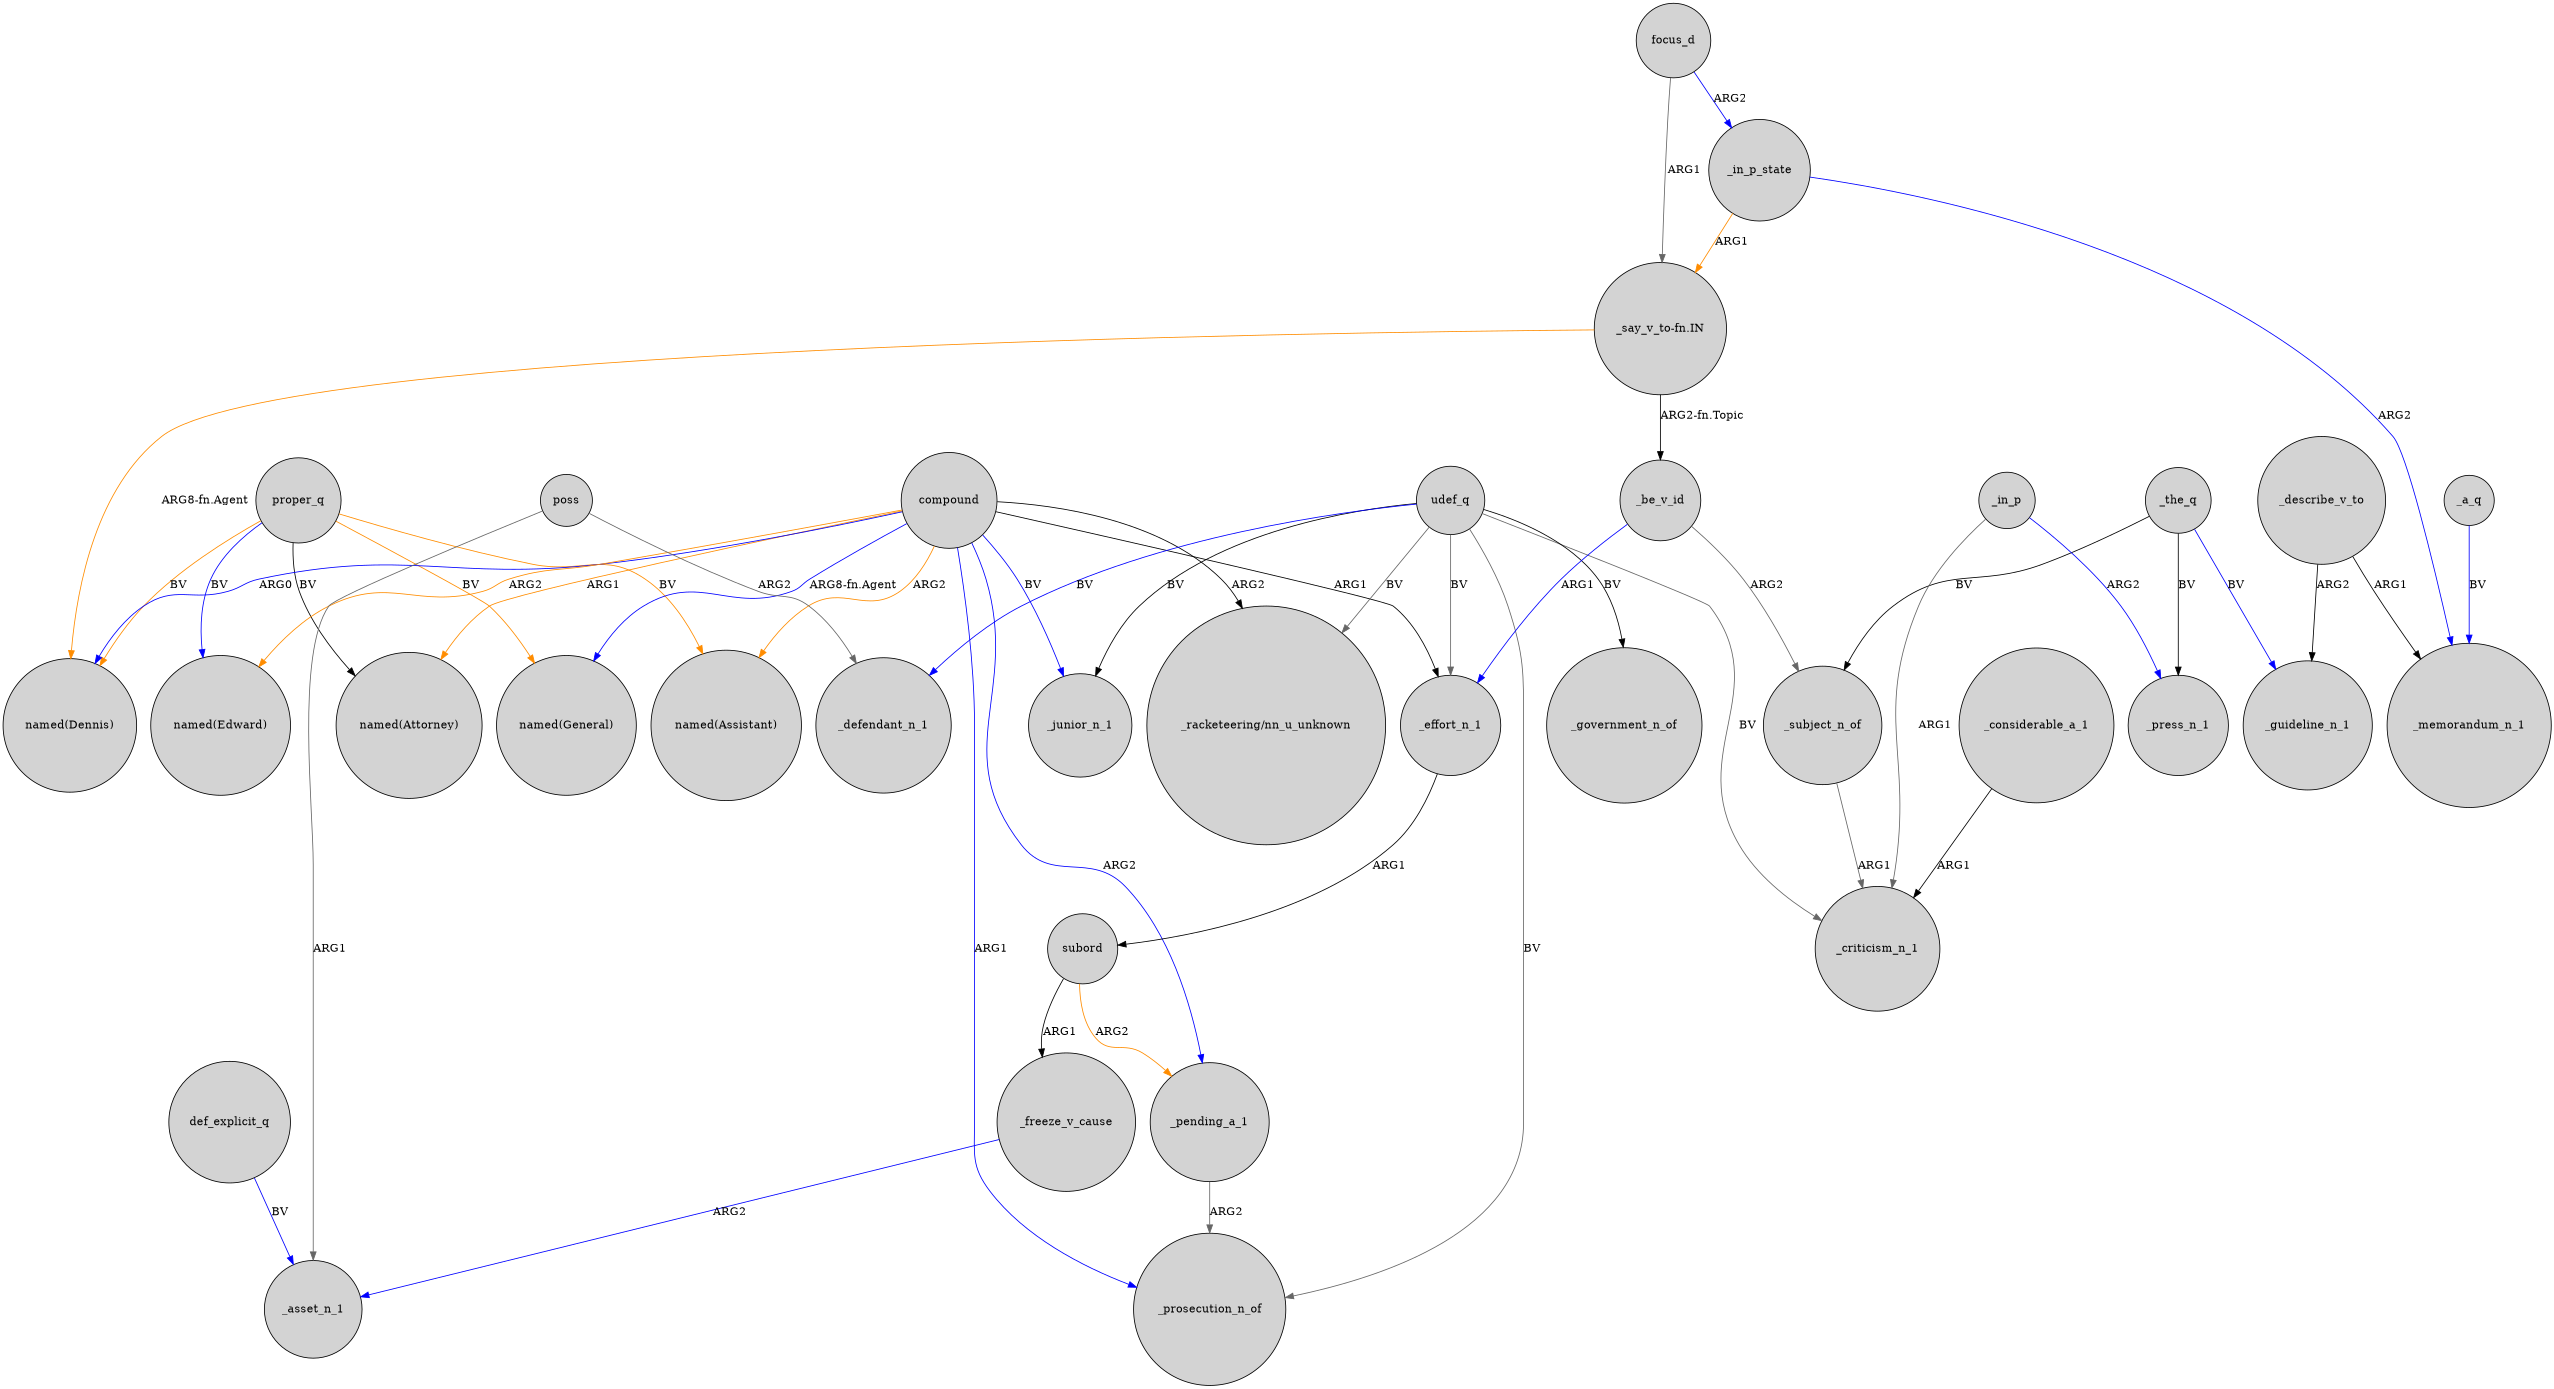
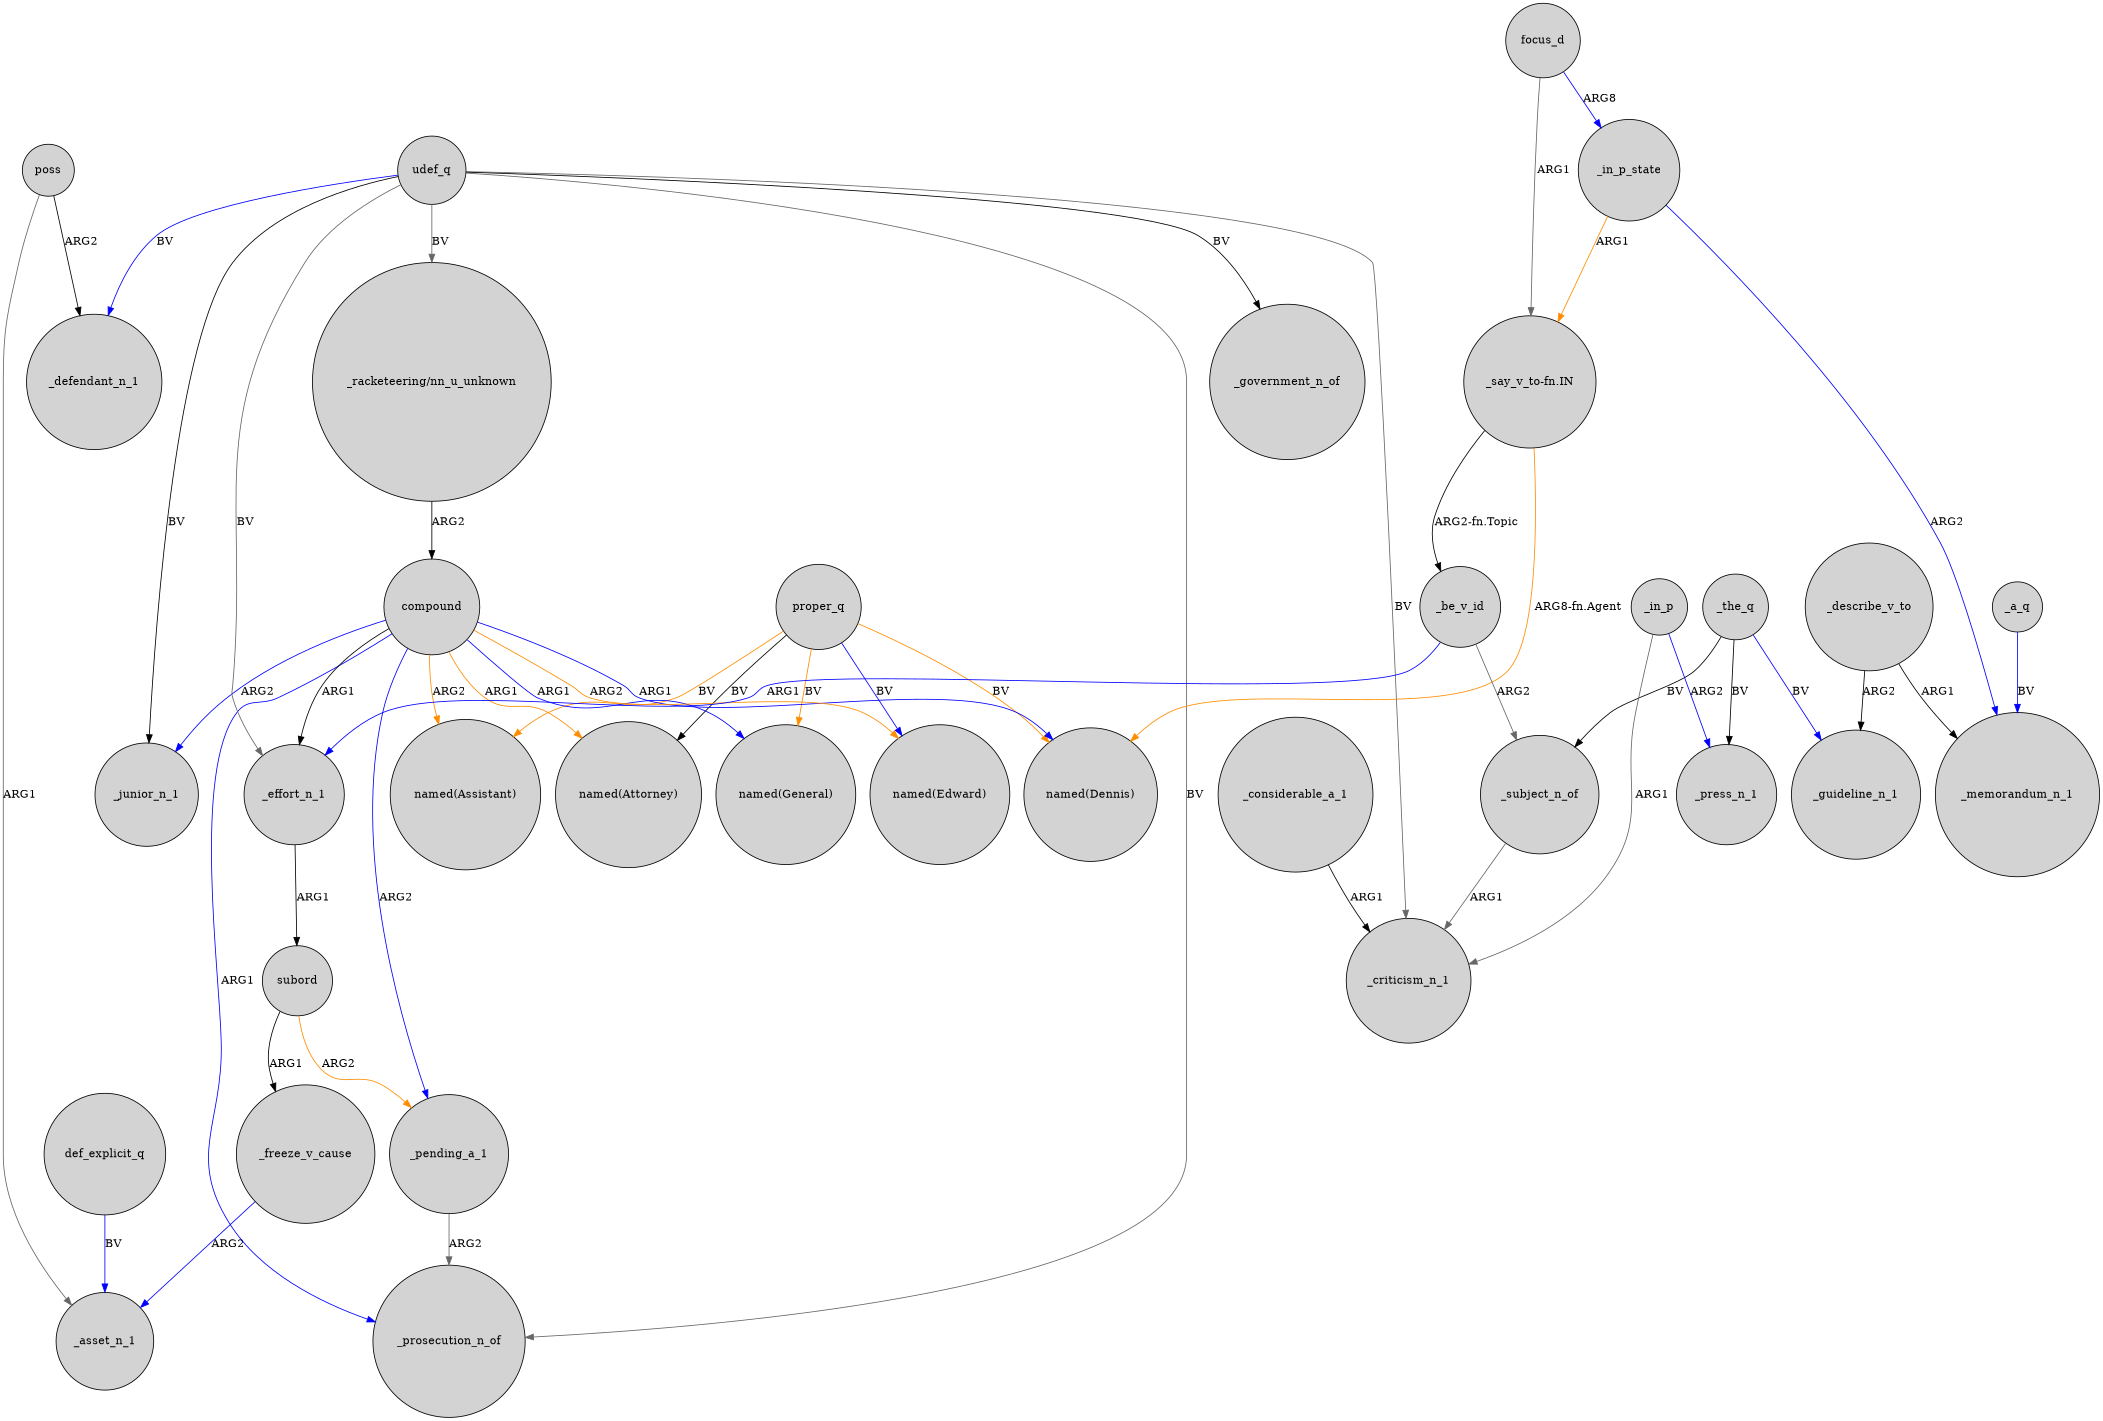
edge "focus_d" -> "_in_p_state": label "ARG2" -> "ARG8"
edge "compound" -> "_racketeering/nn_u_unknown": reversed
edge "poss" -> "_defendant_n_1": color gray40 -> black
edge "compound" -> "named(Dennis)": label "ARG0" -> "ARG1"
edge "compound" -> "named(General)": label "ARG8-fn.Agent" -> "ARG1"
edge "compound" -> "_junior_n_1": label "BV" -> "ARG2"
